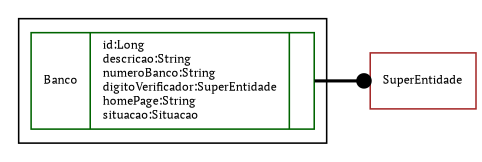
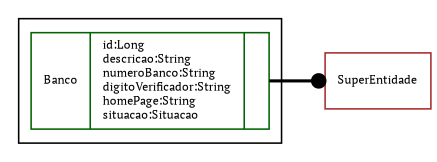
node "Banco": text "digitoVerificador:SuperEntidade" -> "digitoVerificador:String"
